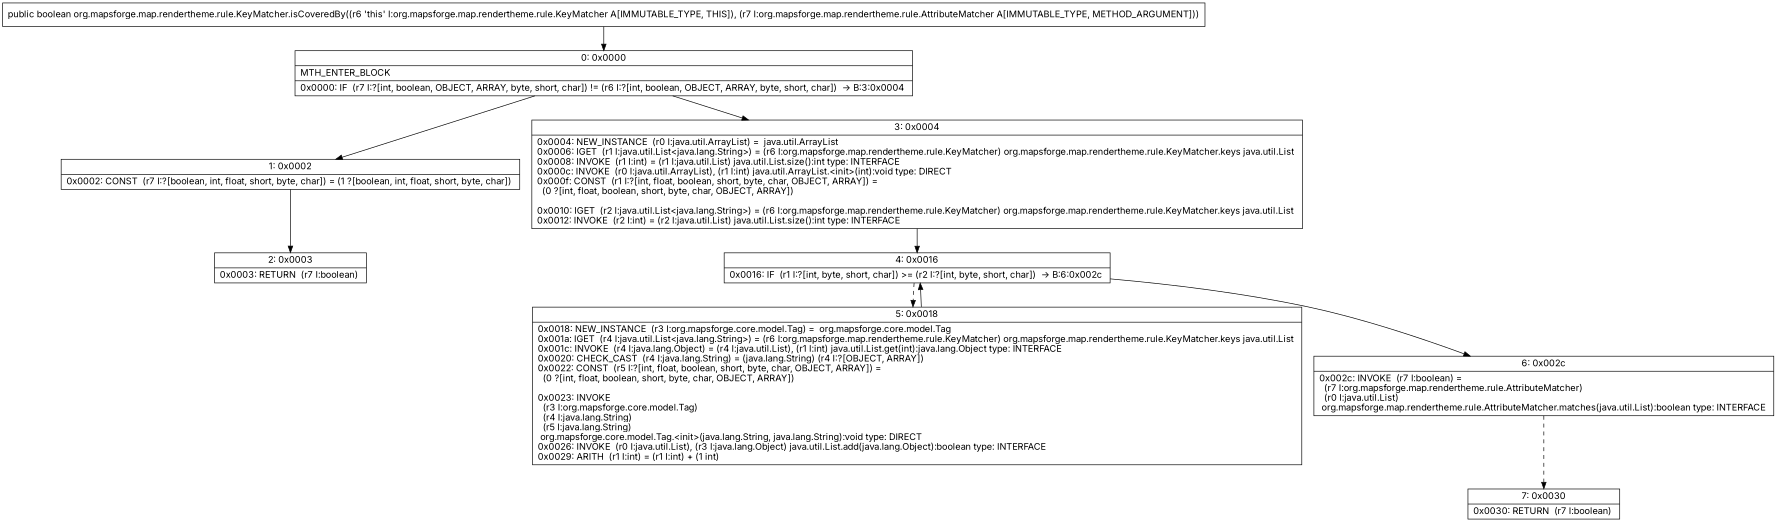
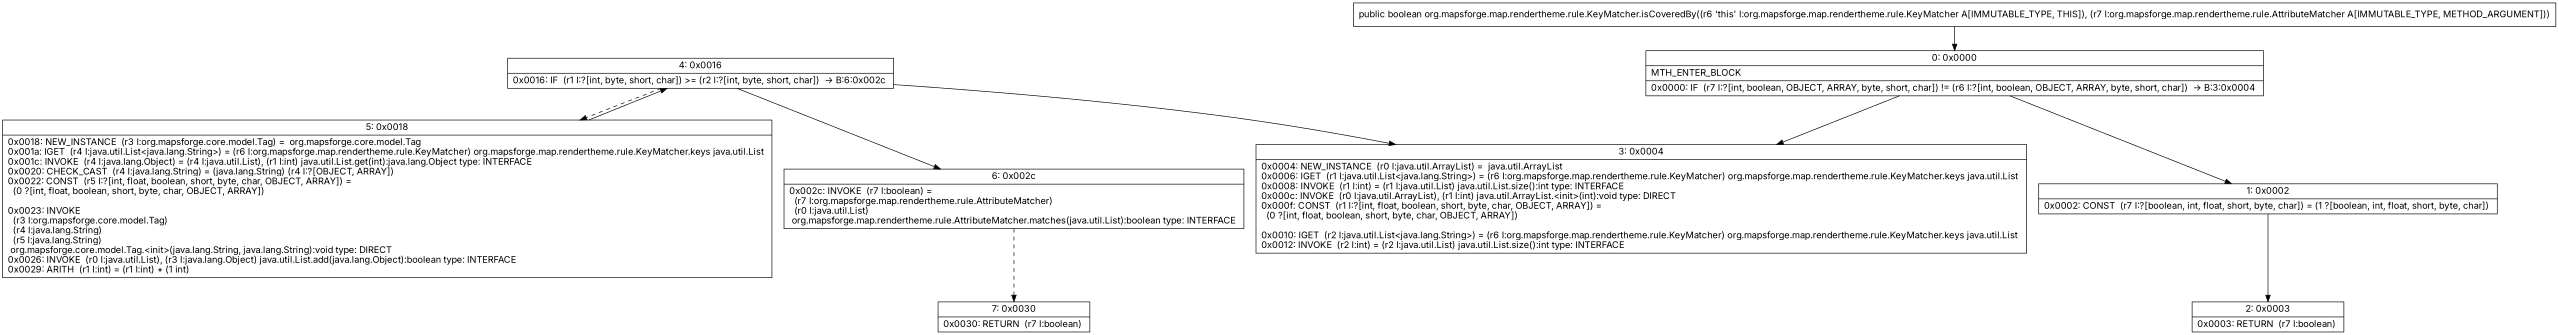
edge "3: 0x0004" -> "4: 0x0016": reversed
